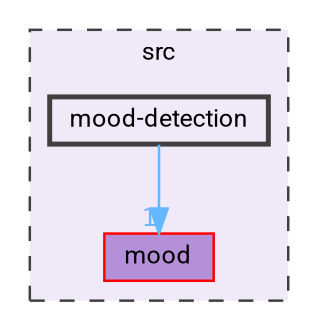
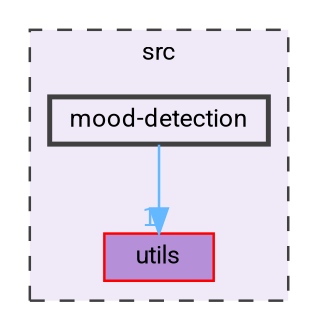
node "mood": label "mood" -> "utils"
